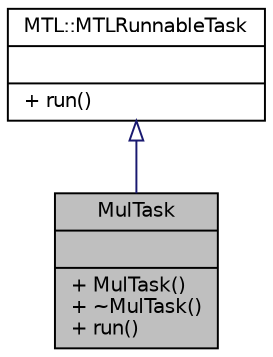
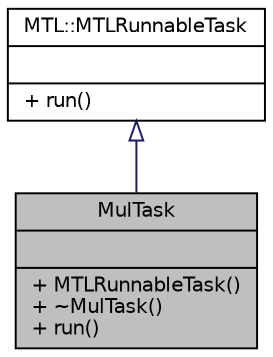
node "MulTask": text "+ MulTask()" -> "+ MTLRunnableTask()"
